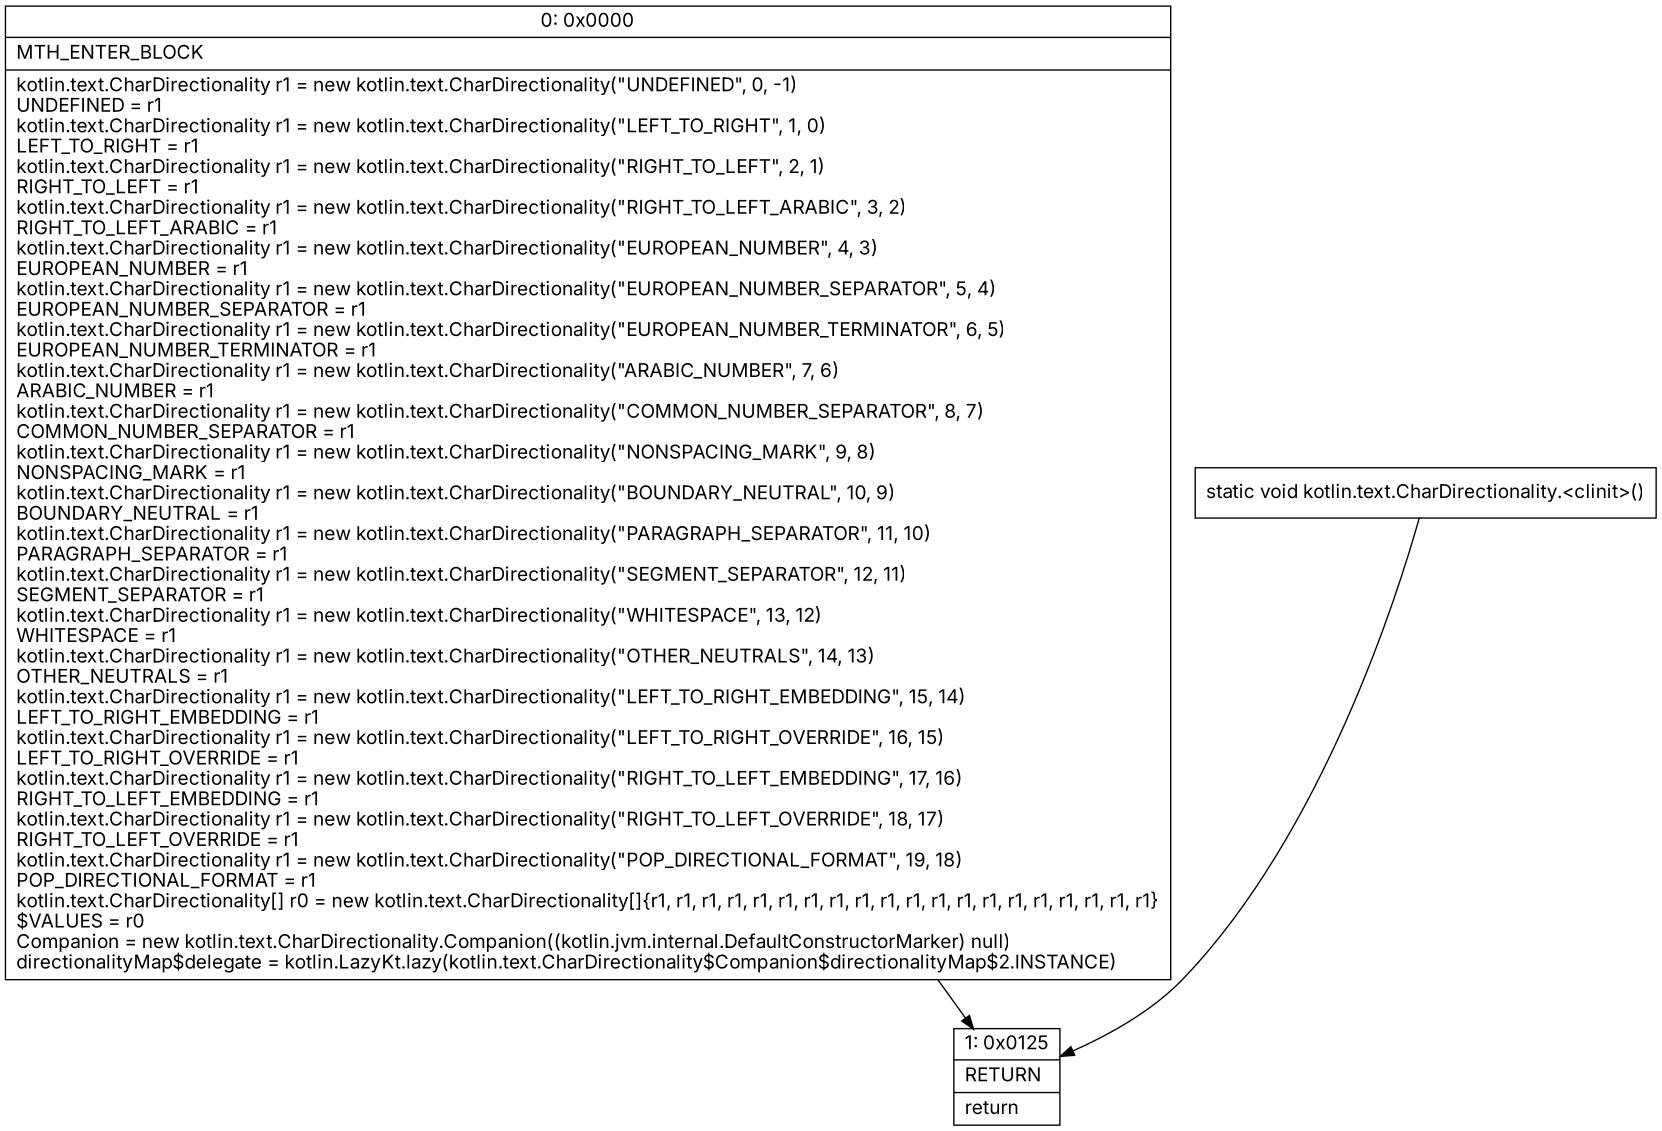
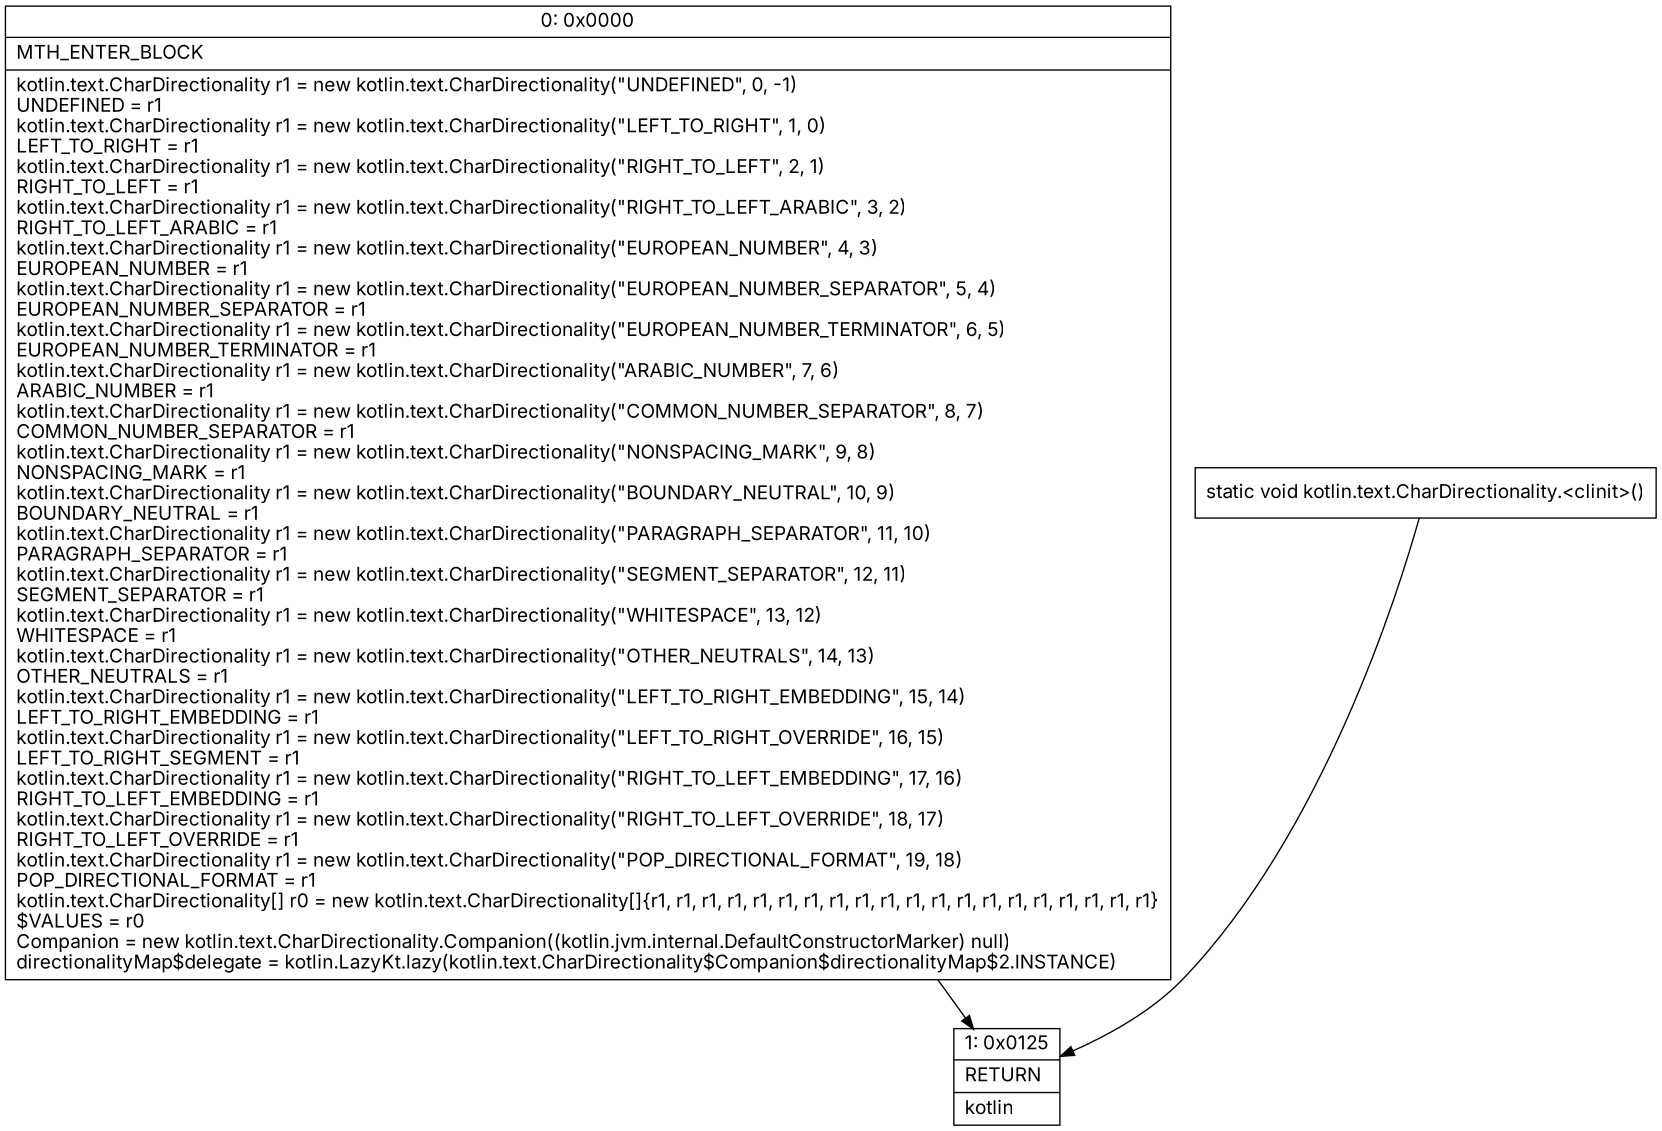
node "0: 0x0000": text "LEFT_TO_RIGHT_OVERRIDE = r1" -> "LEFT_TO_RIGHT_SEGMENT = r1"
node "1: 0x0125": text "return" -> "kotlin"
